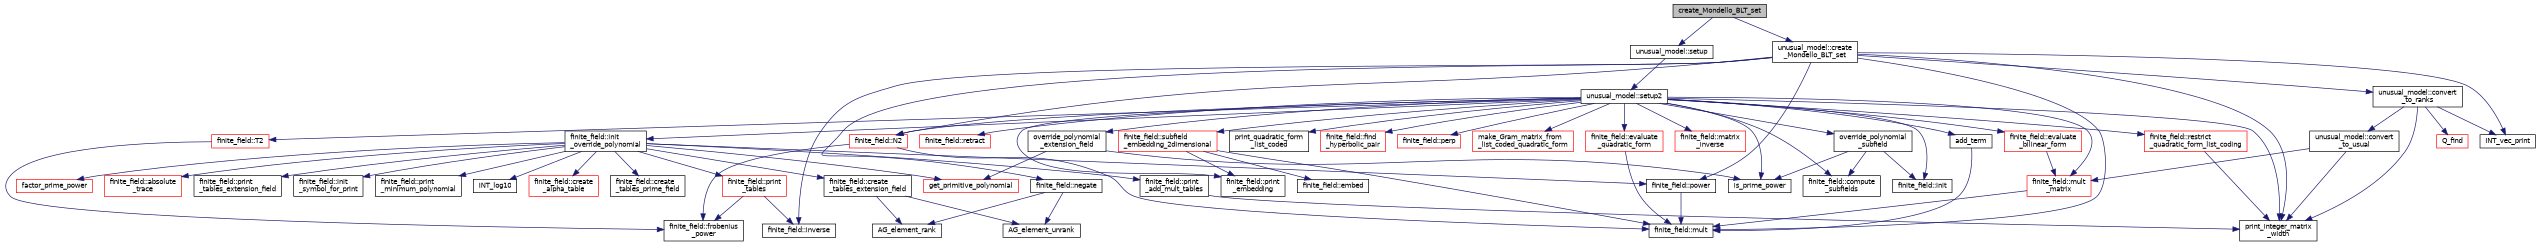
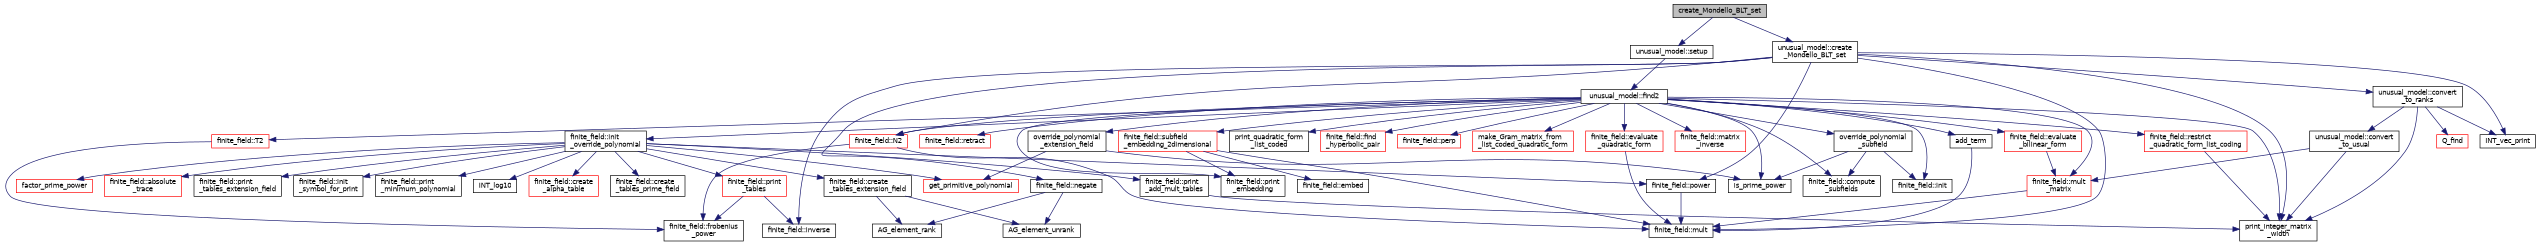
node "unusual_model::setup2": label "unusual_model::setup2" -> "unusual_model::find2"
